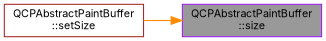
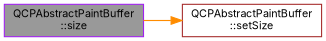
edge "QCPAbstractPaintBuffer ::setSize" -> "QCPAbstractPaintBuffer ::size": reversed
